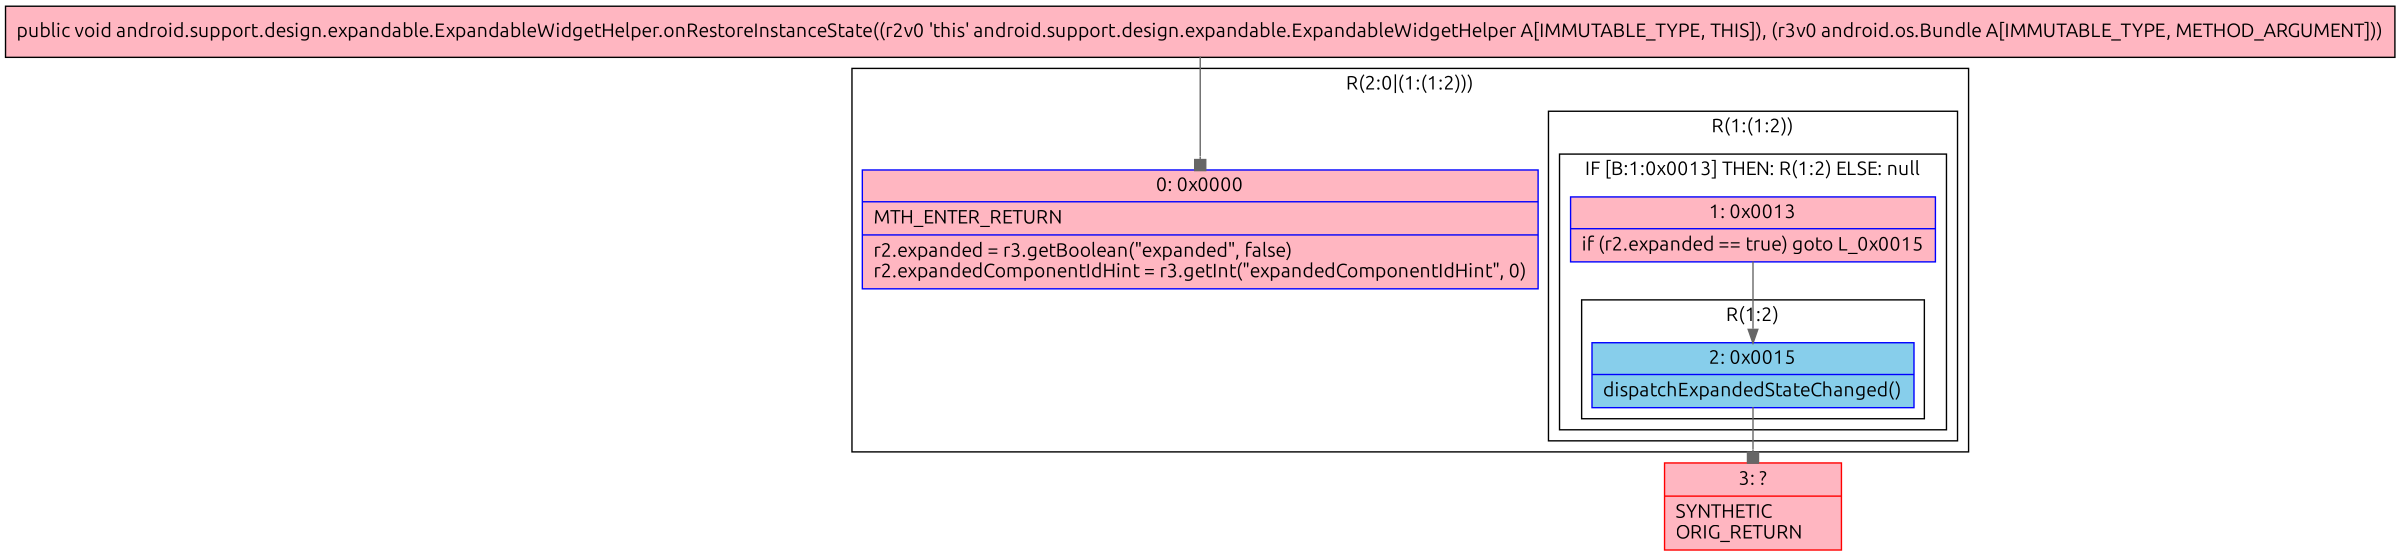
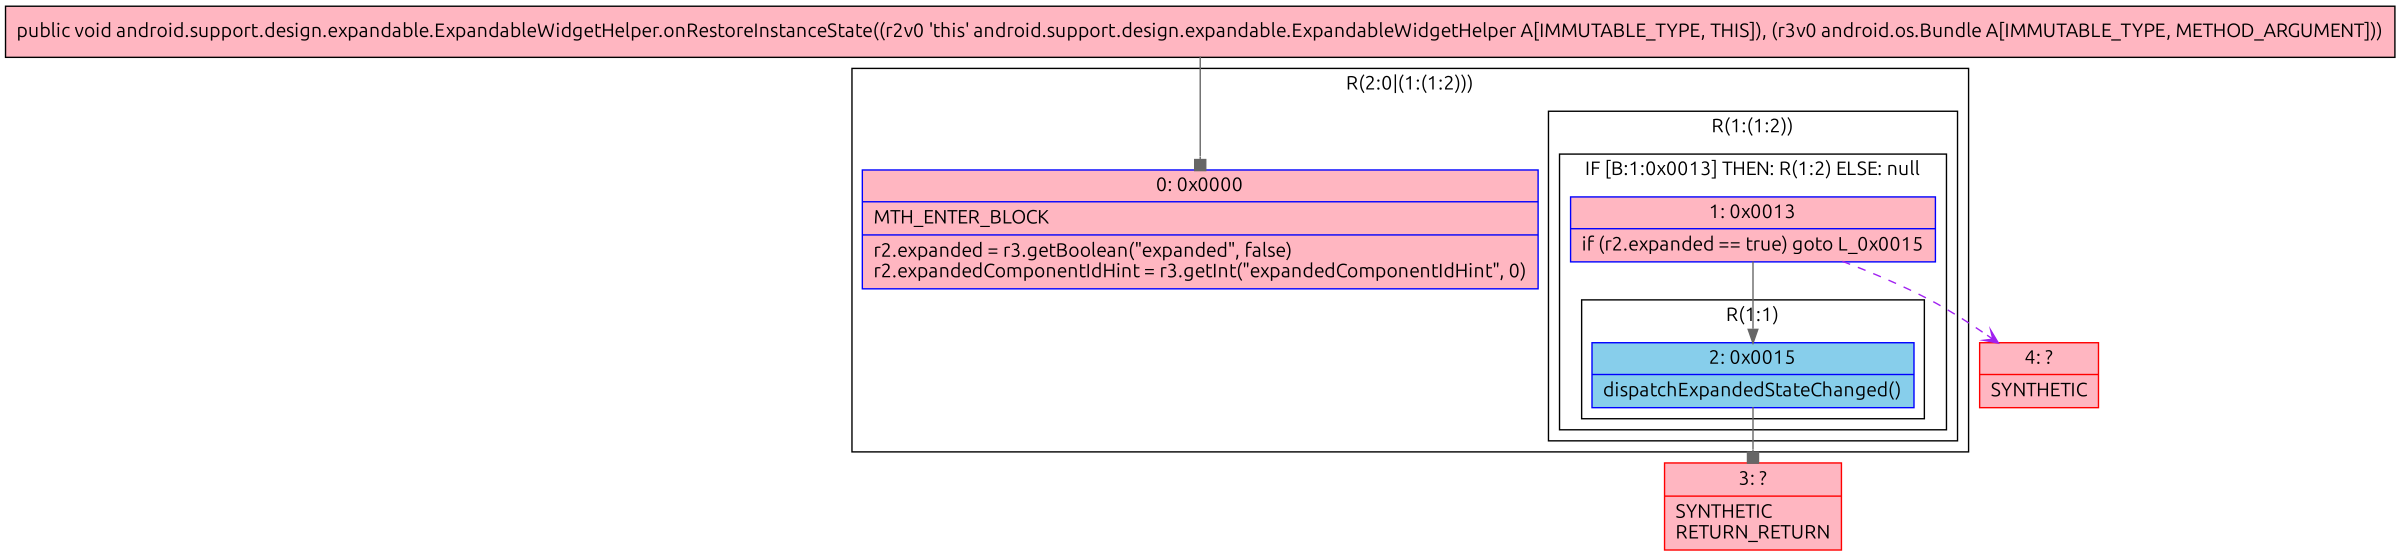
node "0: 0x0000": text "MTH_ENTER_RETURN" -> "MTH_ENTER_BLOCK"
cluster "R(1:2)": label "R(1:2)" -> "R(1:1)"
node "4: ?": added
node "3: ?": text "ORIG_RETURN" -> "RETURN_RETURN"
